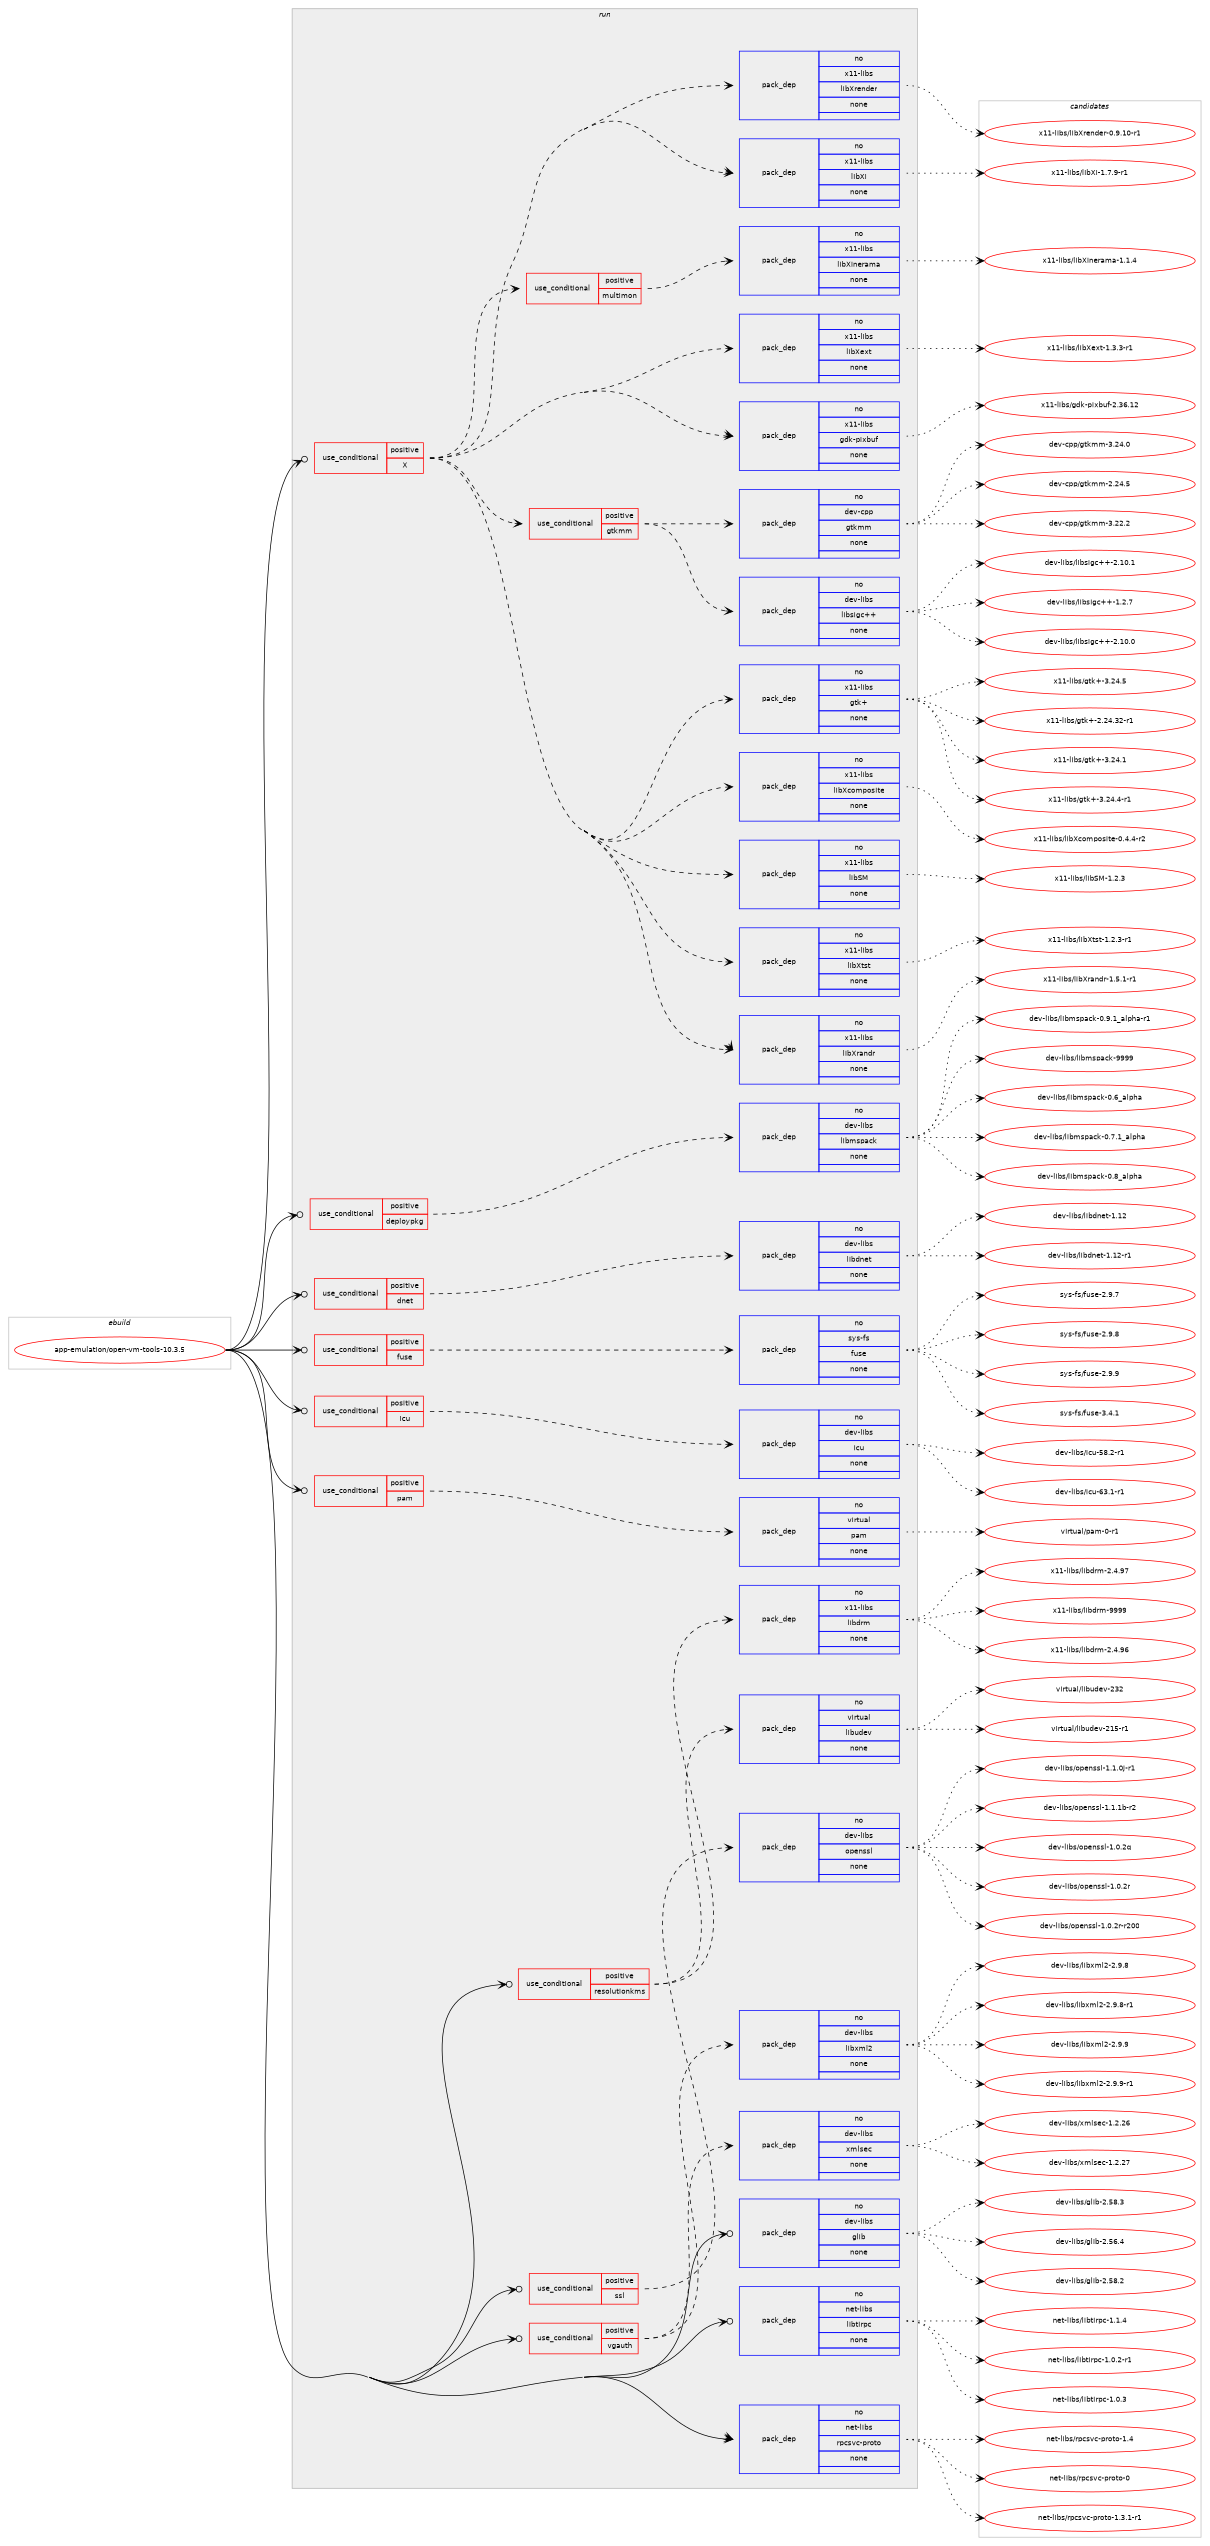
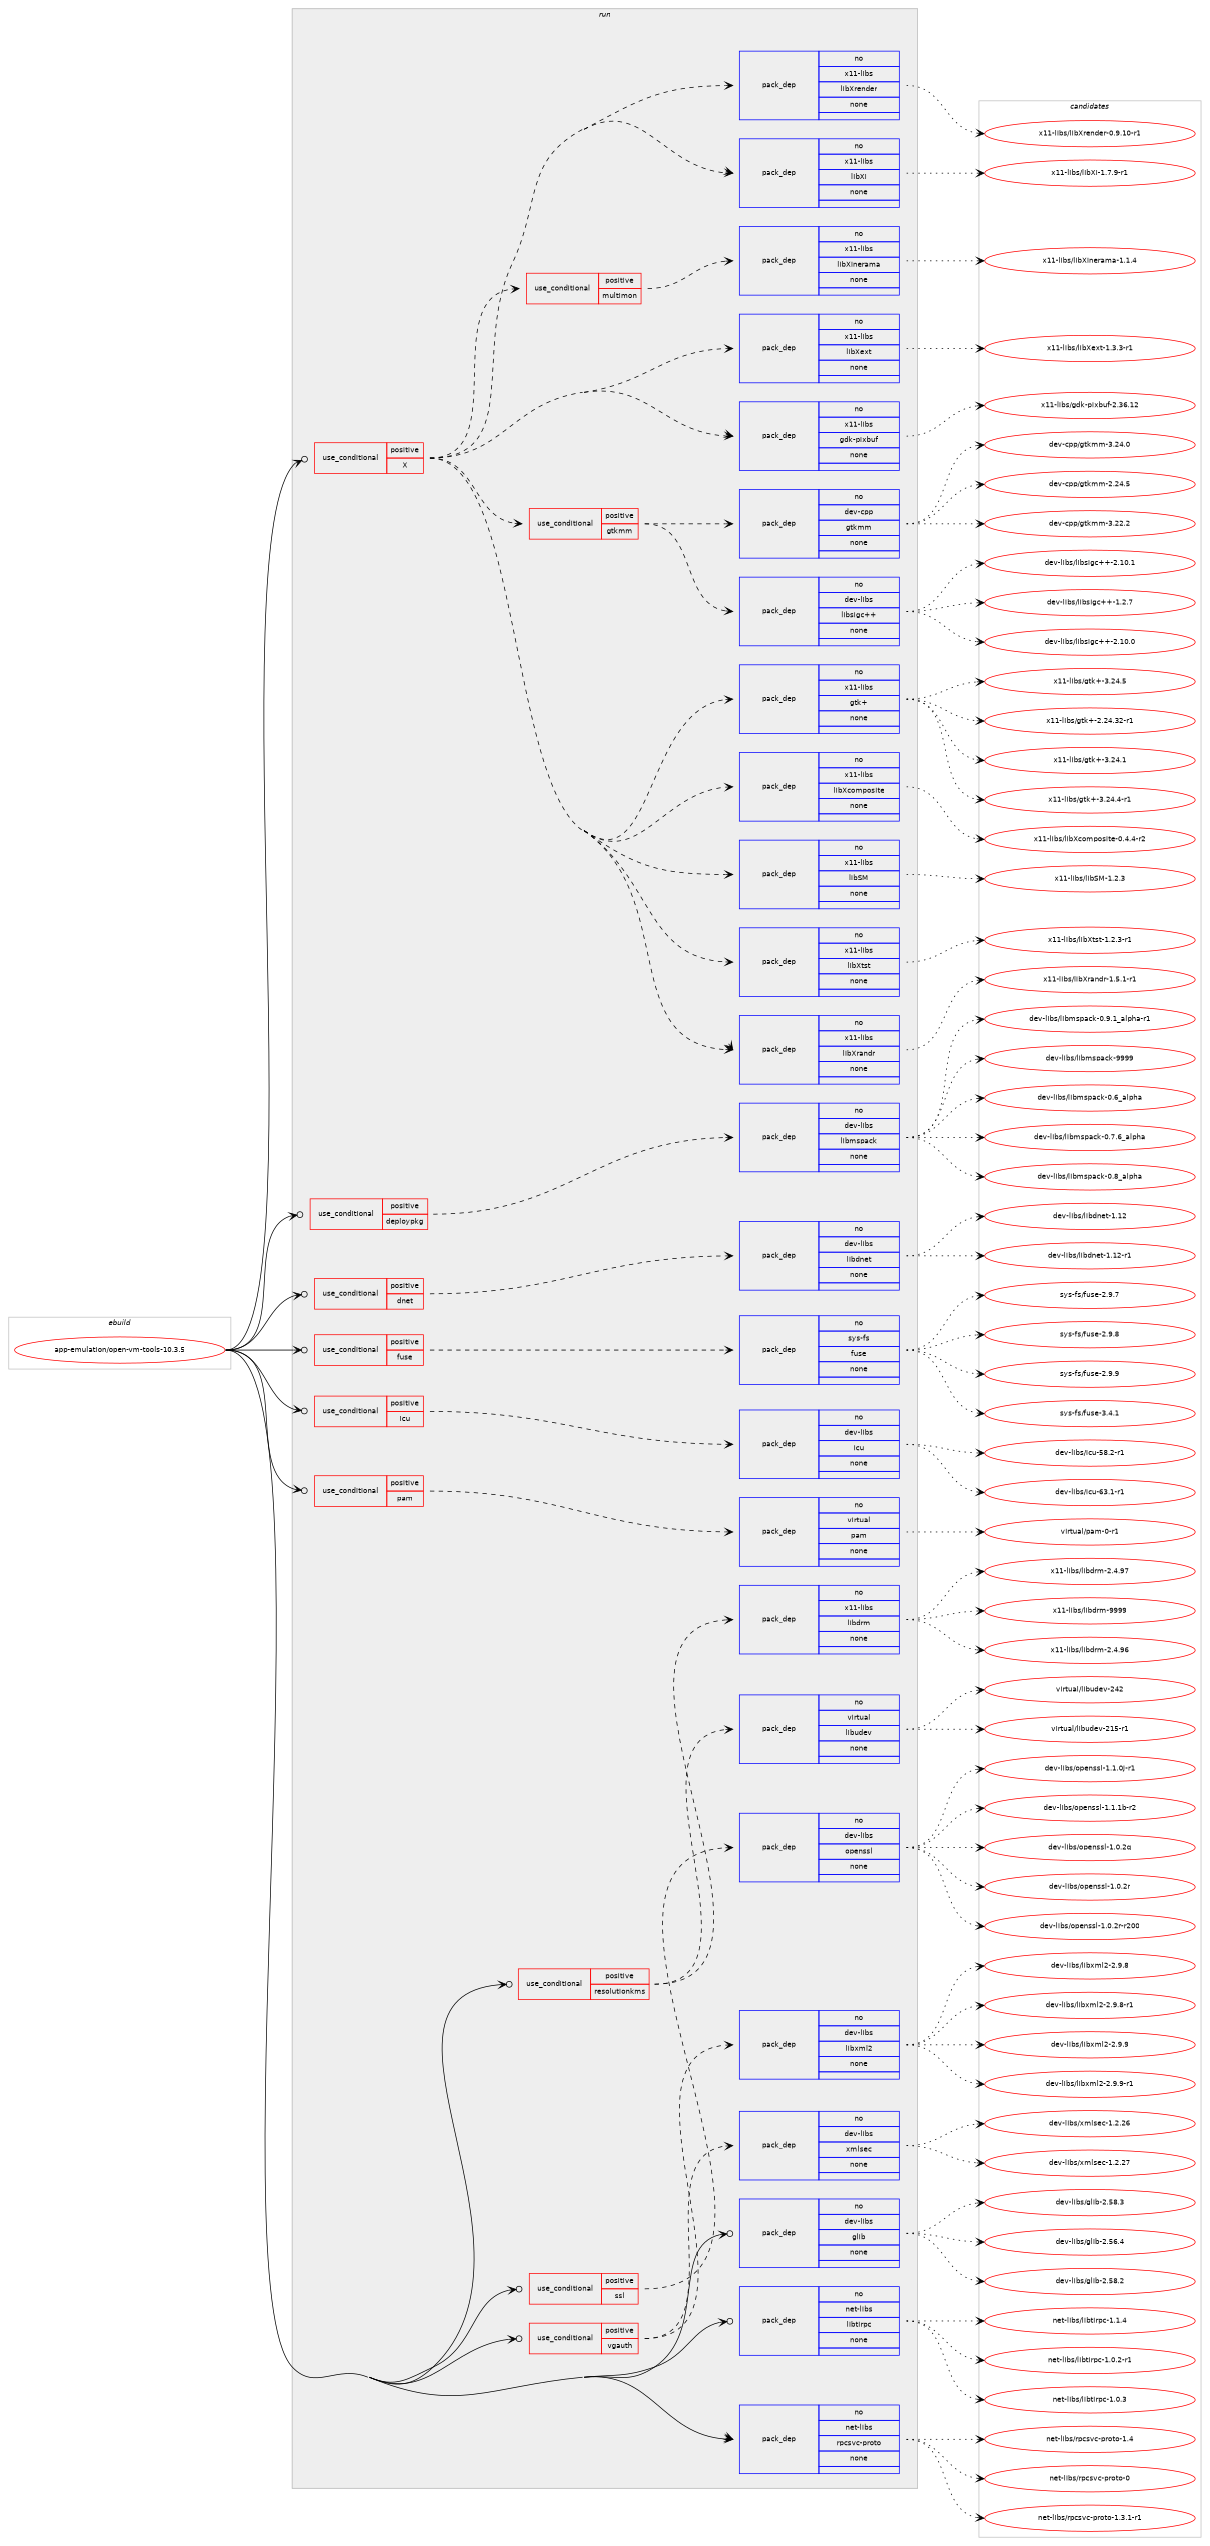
node "dev-libs/libmspack-0.7.1_alpha": label "dev-libs/libmspack-0.7.1_alpha" -> "dev-libs/libmspack-0.7.6_alpha"
node "virtual/libudev-232": label "virtual/libudev-232" -> "virtual/libudev-242"
